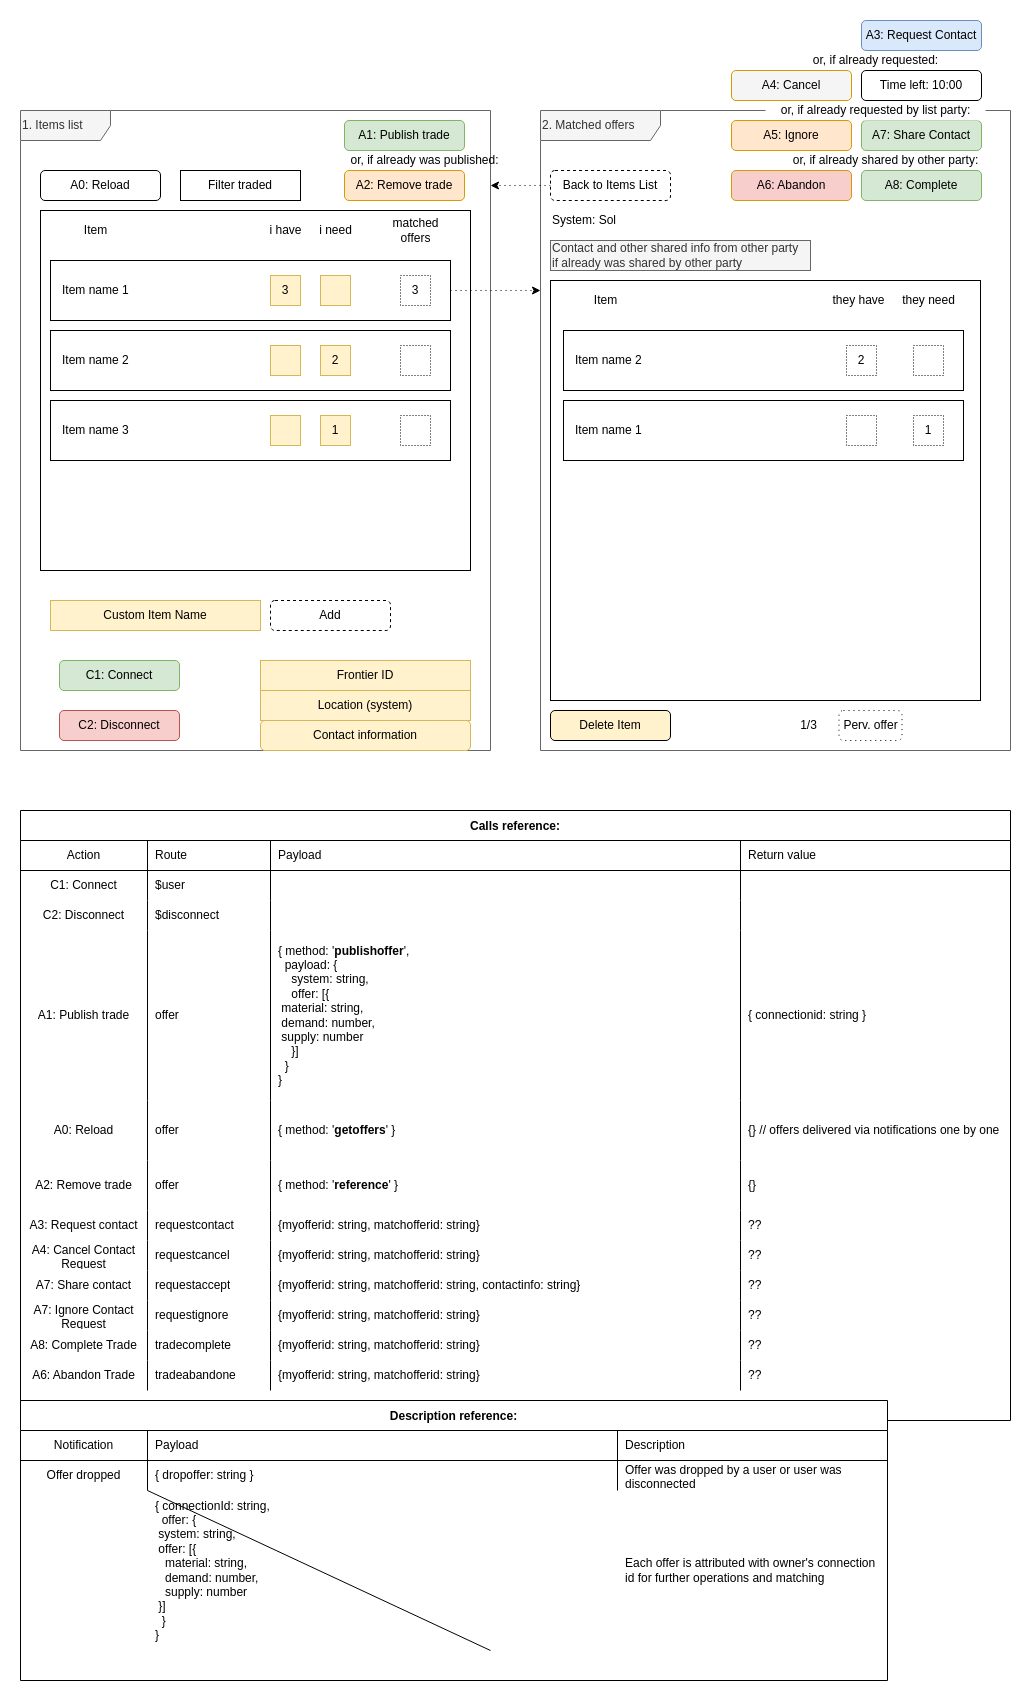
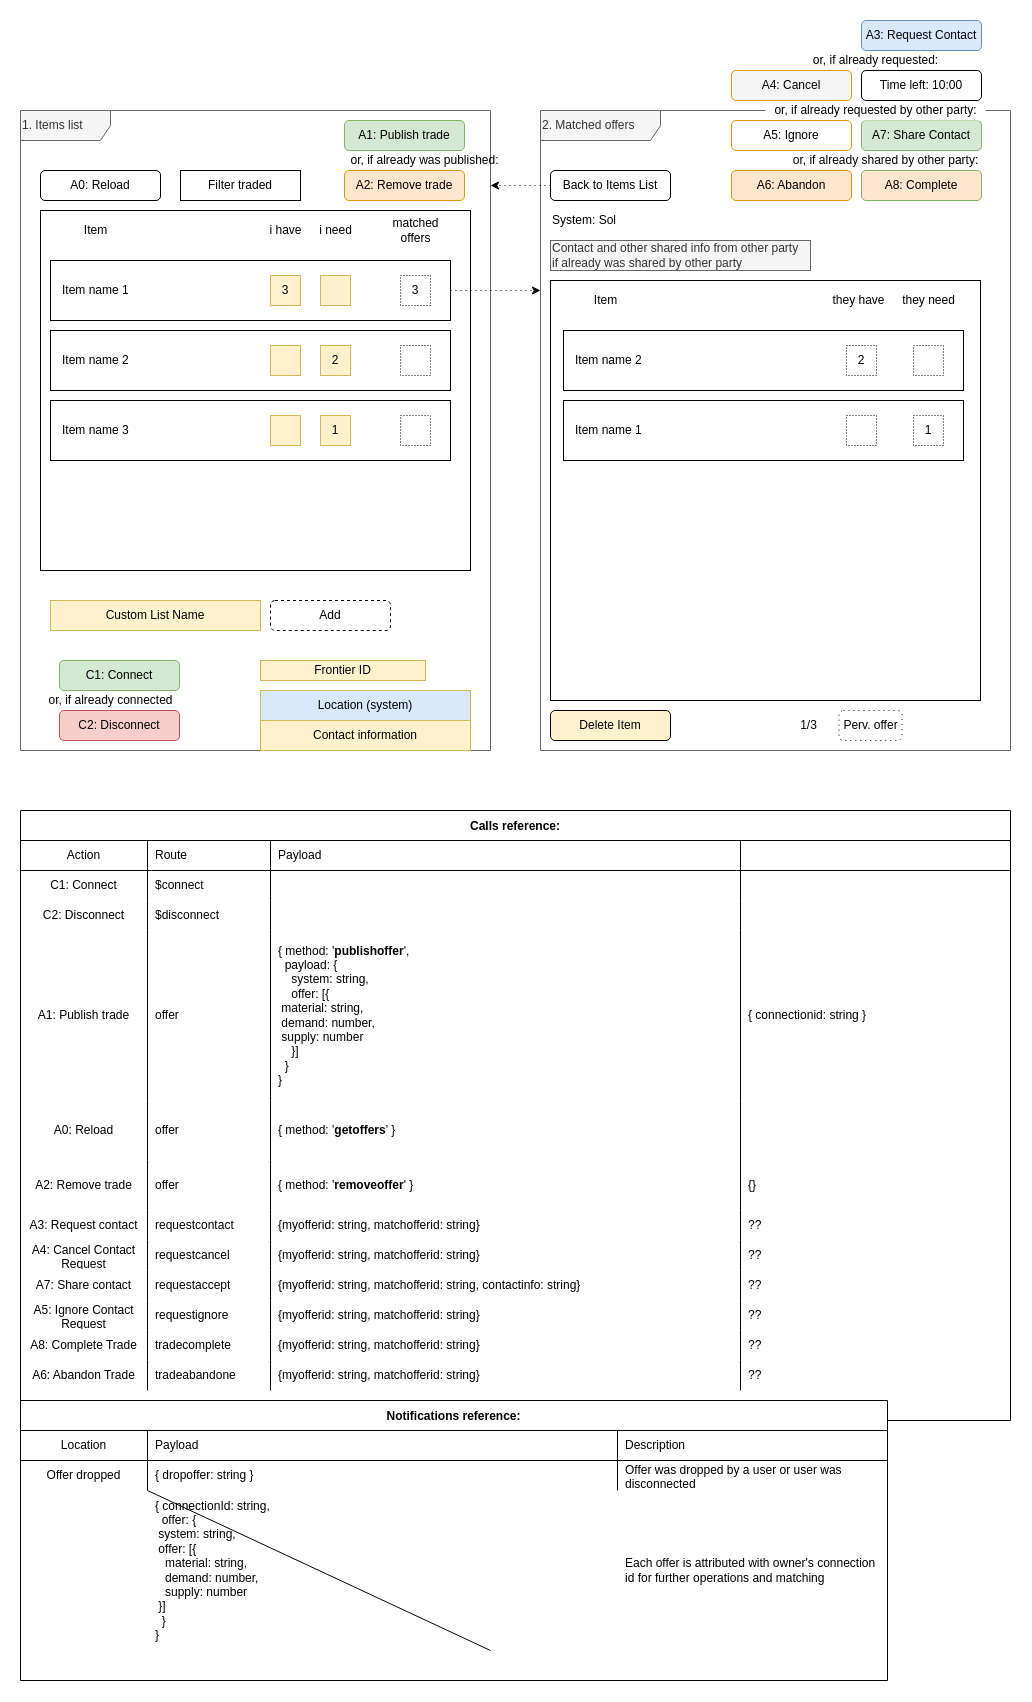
node "or, if already requested by list party:": label "or, if already requested by list party:" -> "or, if already requested by other party:"
node "A5: Ignore": fillcolor #ffe6cc -> #ffffff
node "Back to Items List": style dashed -> solid
node "A6: Abandon": fillcolor #f8cecc -> #ffe6cc
node "A8: Complete": fillcolor #d5e8d4 -> #ffe6cc
node "Custom Item Name": label "Custom Item Name" -> "Custom List Name"
node "Frontier ID": size 210x30 -> 165x20
node "or, if already connected": added
node "Location (system)": fillcolor #fff2cc -> #dae8fc
node "Contact information": shape rounded rectangle -> rectangle
node "Return value": removed
node "$user": label "$user" -> "$connect"
node "{} // offers delivered via notifications one by one": removed
node "{ method: 'reference' }": label "{ method: 'reference' }" -> "{ method: 'removeoffer' }"
node "A7: Ignore Contact Request": label "A7: Ignore Contact Request" -> "A5: Ignore Contact Request"
node "Description reference:": label "Description reference:" -> "Notifications reference:"
node "Notification": label "Notification" -> "Location"
